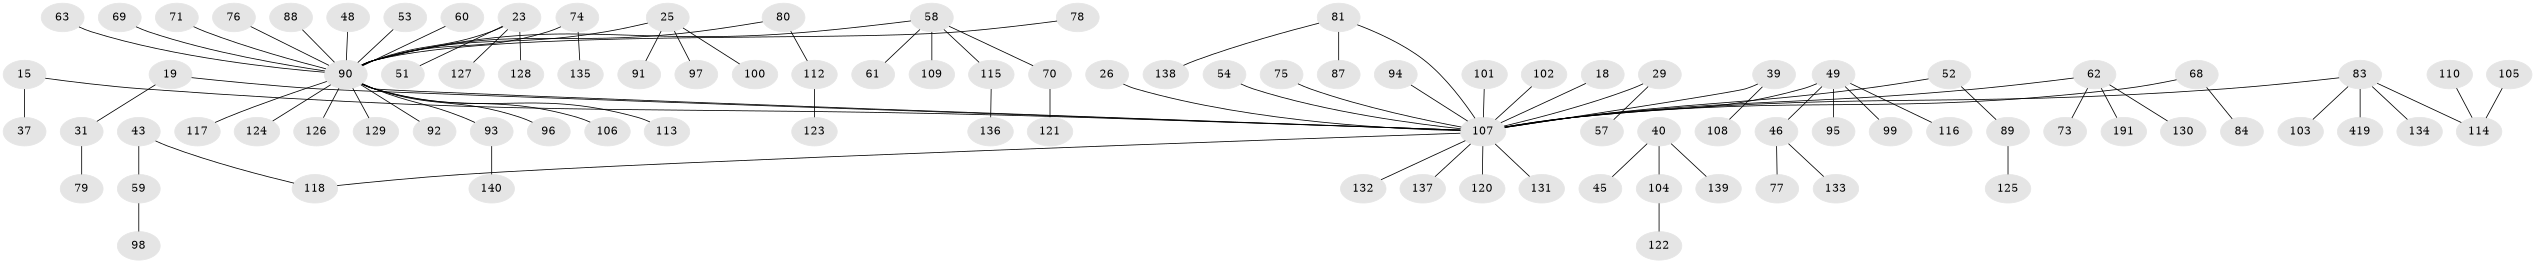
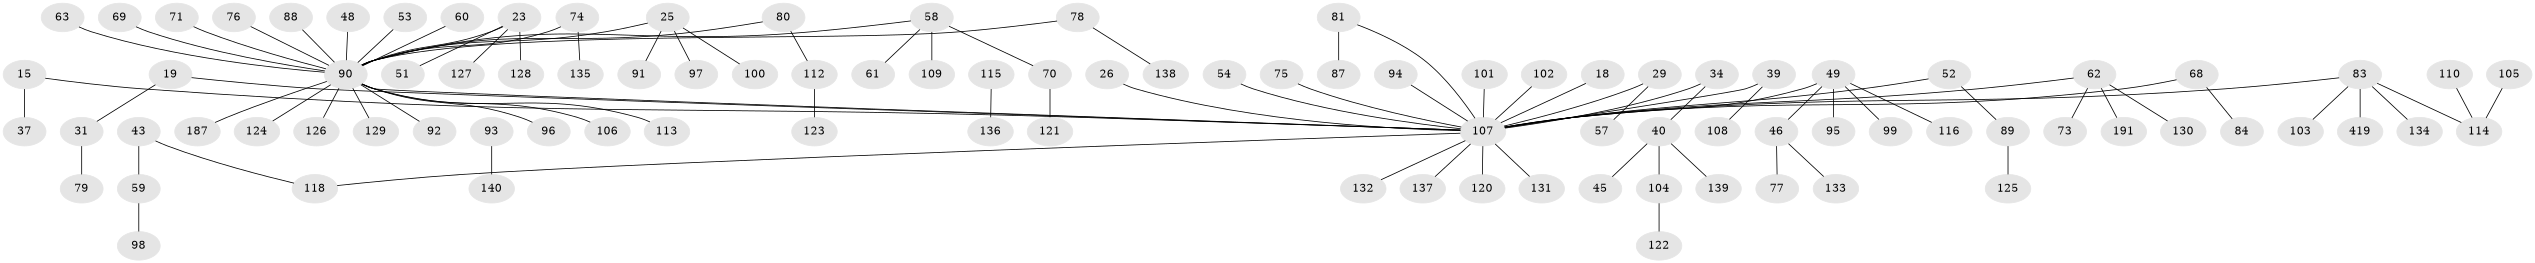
edge "81" -- "138": now "78" -- "138"
edge "58" -- "115": removed
node "34": added
edge "90" -- "93": removed
node "117": label "117" -> "187"
